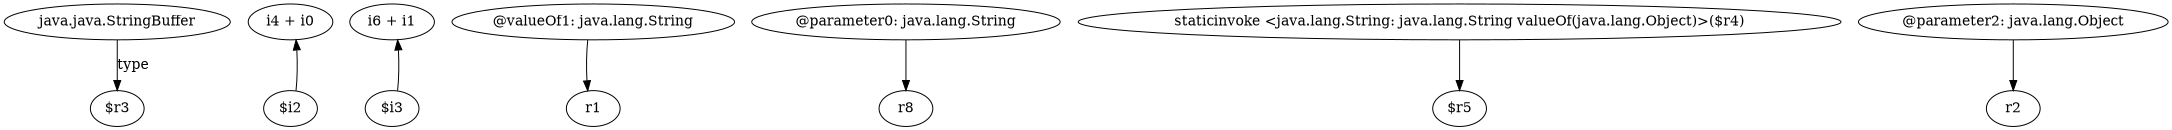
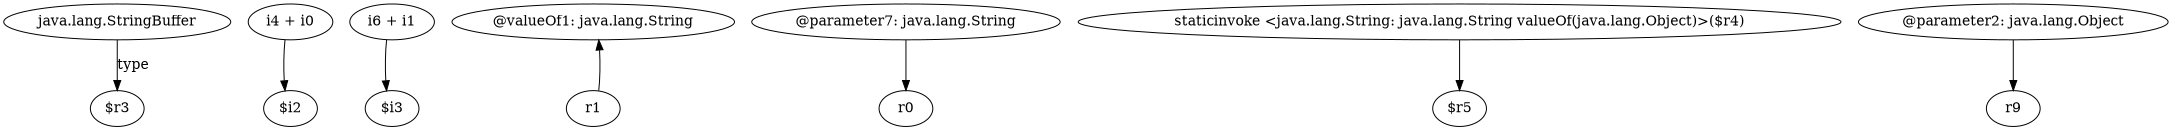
node "java.java.StringBuffer": label "java.java.StringBuffer" -> "java.lang.StringBuffer"
node "@parameter0: java.lang.String": label "@parameter0: java.lang.String" -> "@parameter7: java.lang.String"
edge "@valueOf1: java.lang.String" -> "r1": reversed
edge "$i2" -> "i4 + i0": reversed
edge "$i3" -> "i6 + i1": reversed
node "r8": label "r8" -> "r0"
node "r2": label "r2" -> "r9"
